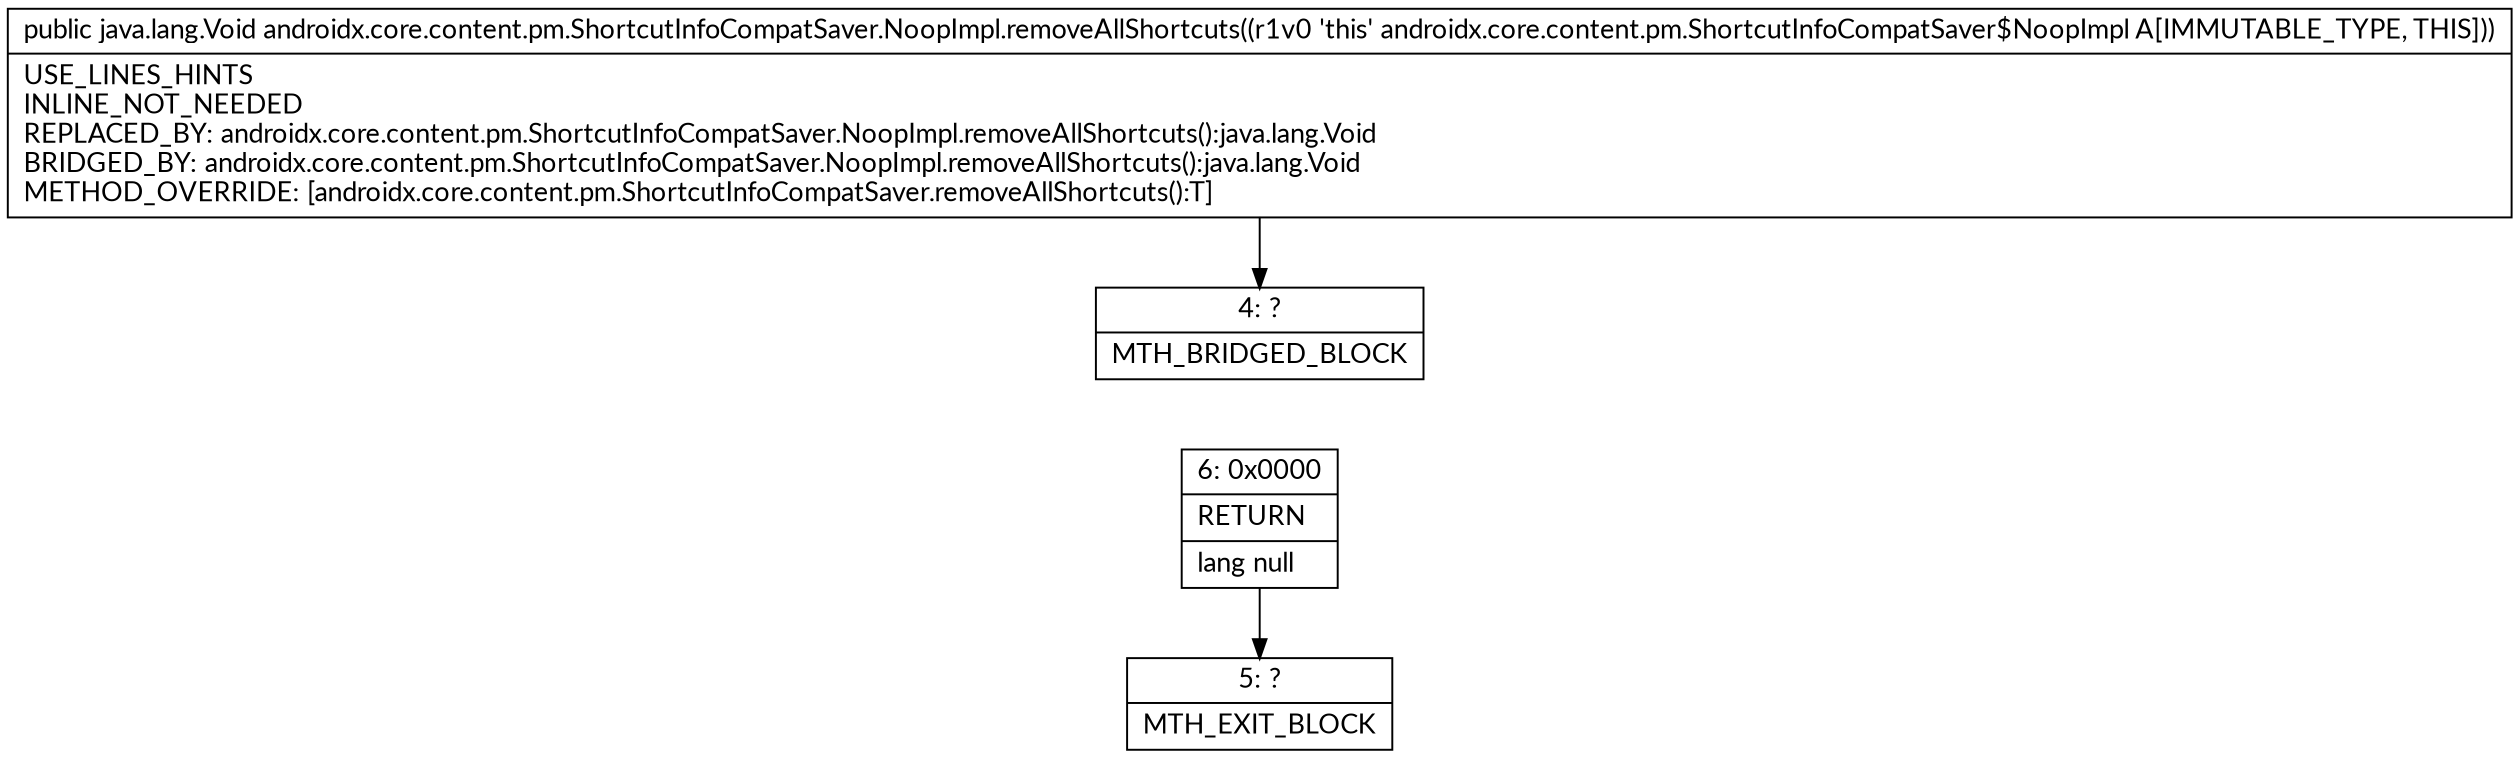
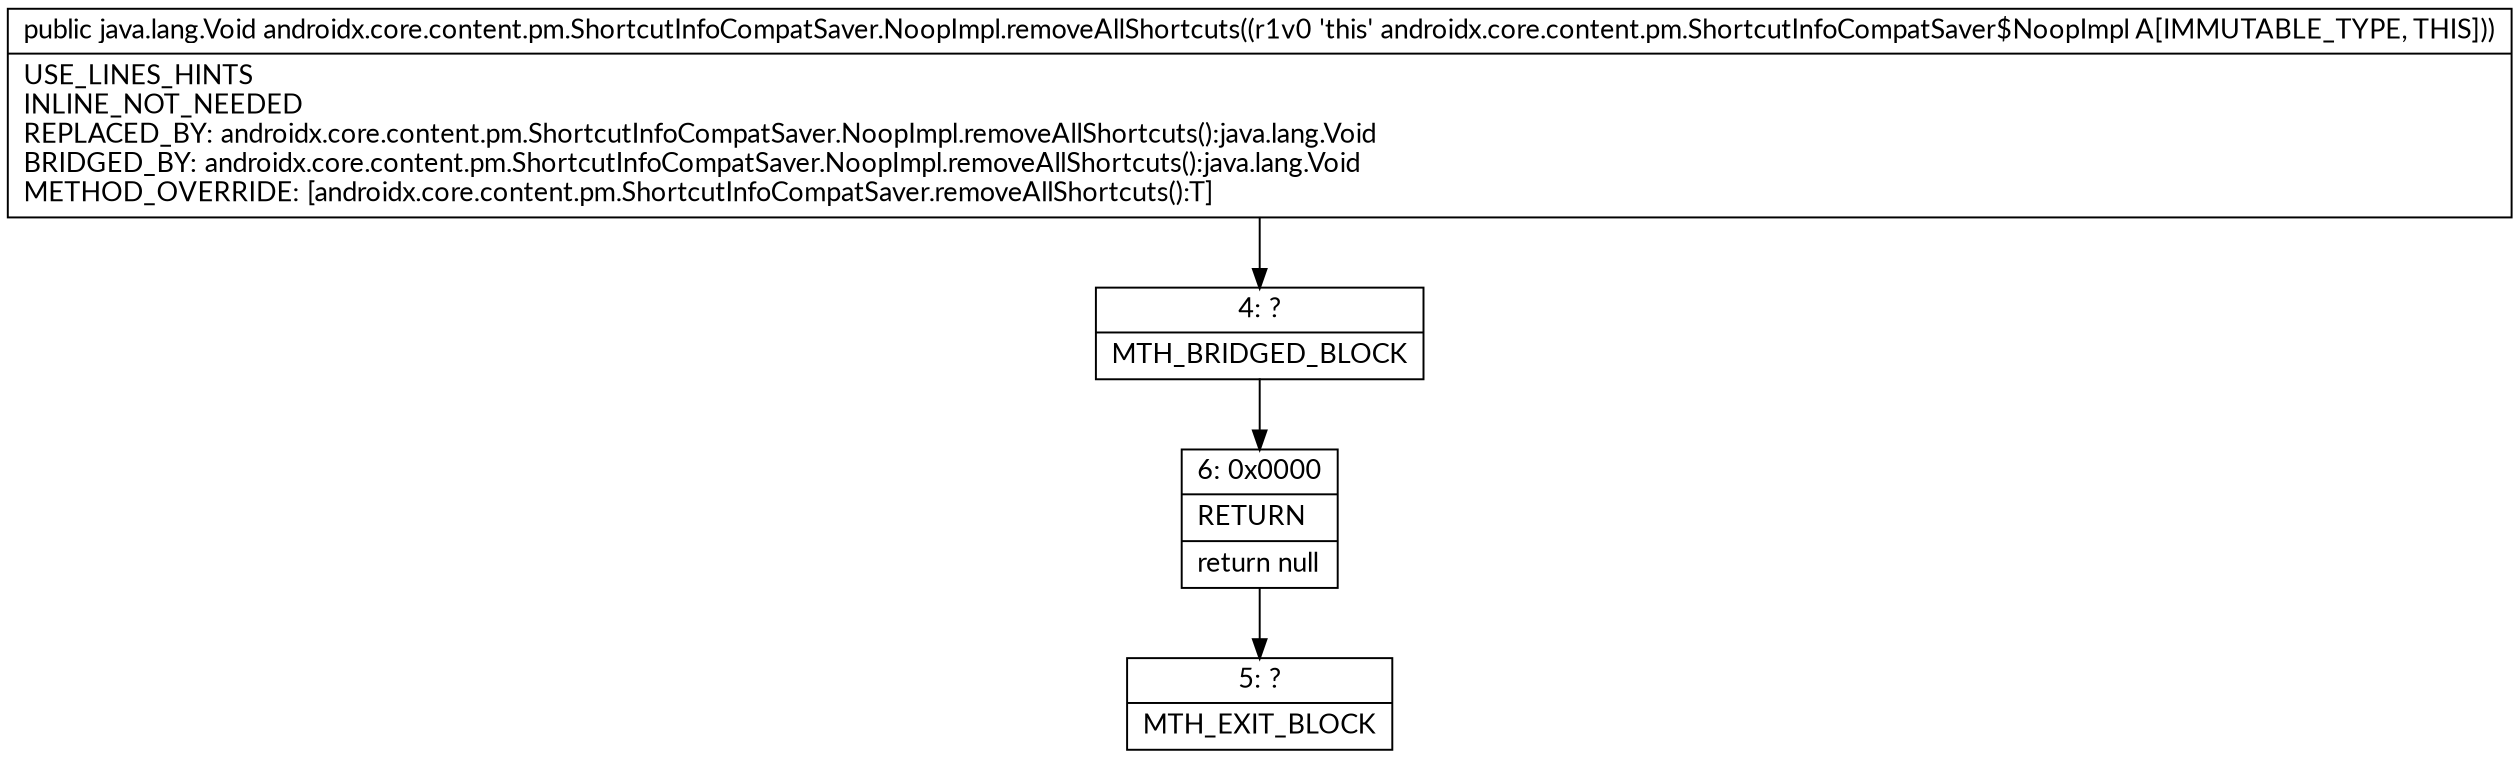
edge "4: ?" -> "6: 0x0000": added
node "6: 0x0000": text "lang null" -> "return null"
